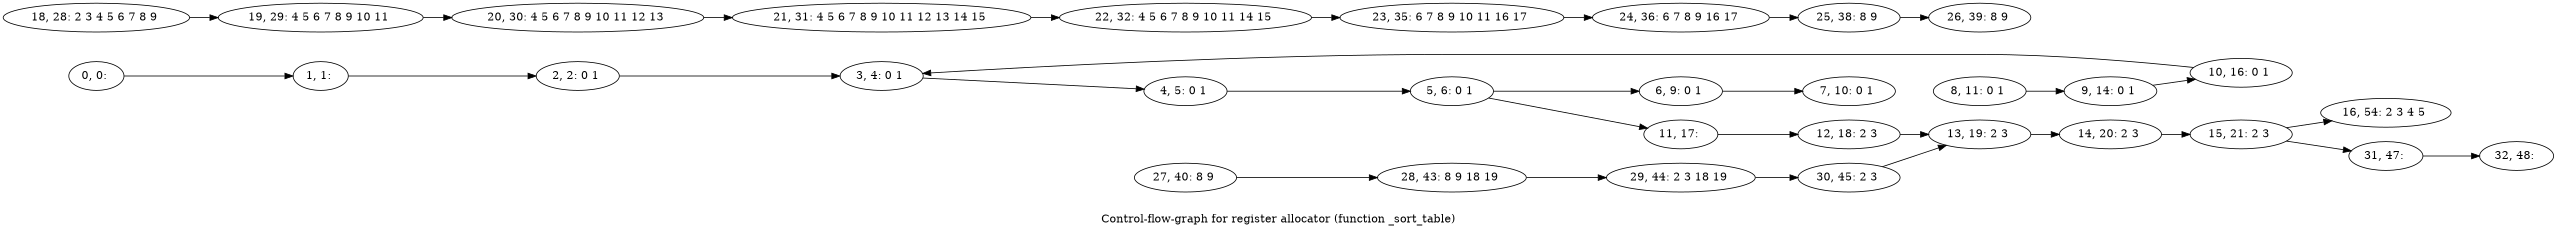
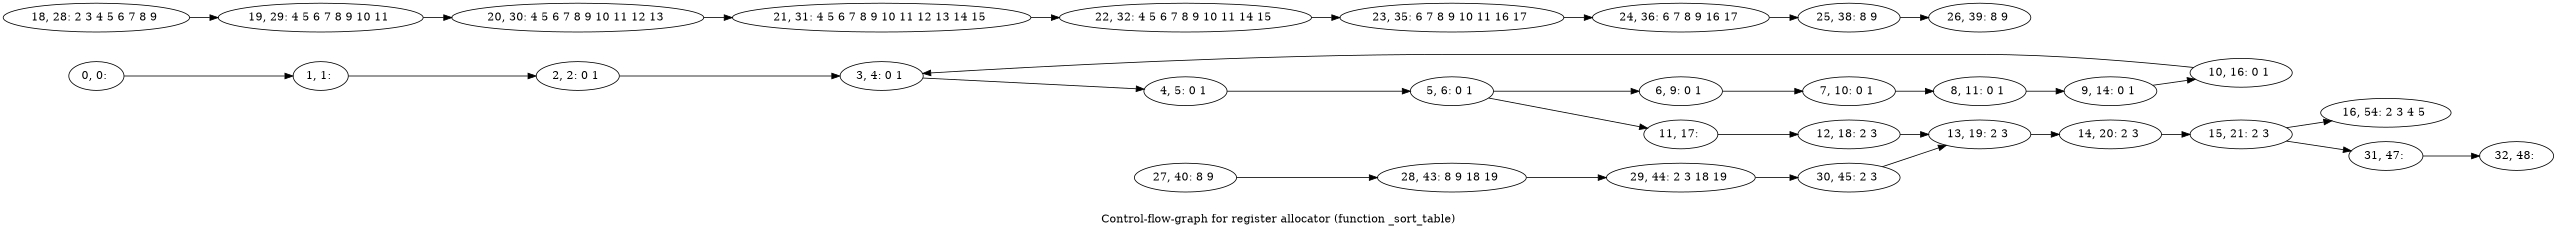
edge "7, 10: 0 1" -> "8, 11: 0 1": added
